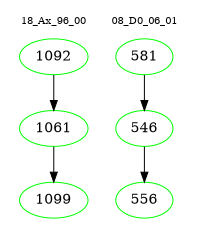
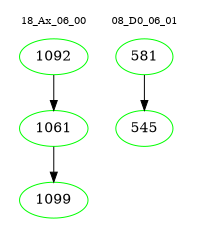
cluster "18_Ax_96_00": label "18_Ax_96_00" -> "18_Ax_06_00"
node "546": label "546" -> "545"
node "556": removed
